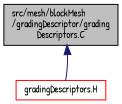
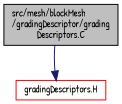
edge "gradingDescriptors.H" -> "src/mesh/blockMesh /gradingDescriptor/grading Descriptors.C": reversed
